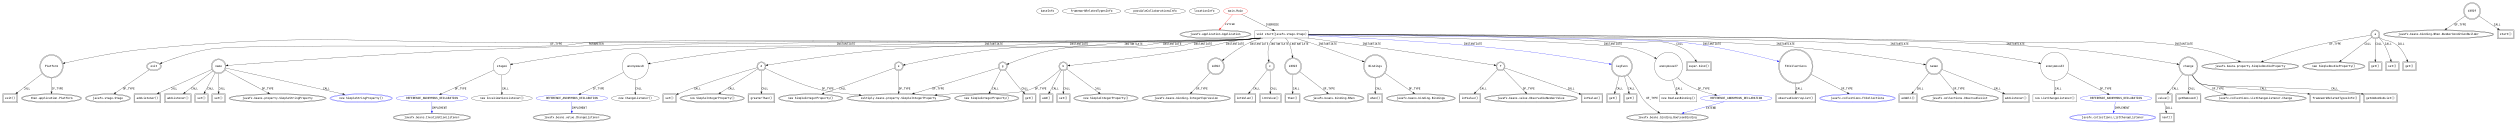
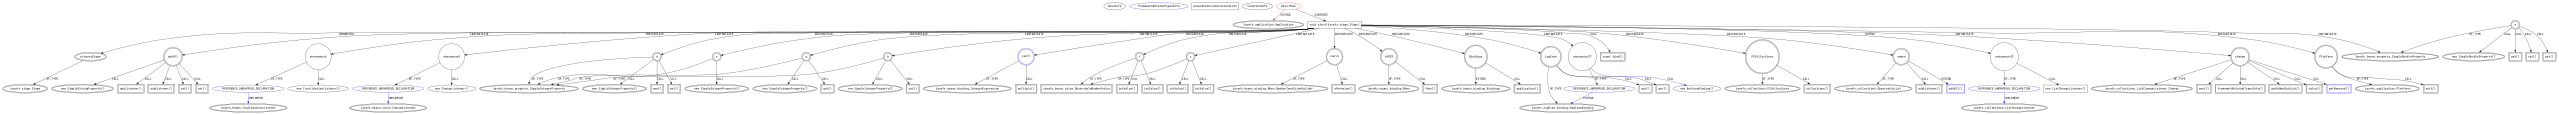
node "frameworkRelatedTypesInfo": color black -> blue
node "possibleCollaborationsInfo": shape ellipse -> box
node "start()": label "start()" -> "otherwise()"
edge "void start(javafx.stage.Stage)" -> "VAR19": added, label "INSTANTIATE"
edge "void start(javafx.stage.Stage)" -> "FXCollections": color blue -> black
edge "void start(javafx.stage.Stage)" -> "Platform": label "OF_TYPE" -> "INSTANTIATE"
edge "void start(javafx.stage.Stage)" -> "anonymous33": label "INSTANTIATE" -> "EXTEND"
edge "void start(javafx.stage.Stage)" -> "isgEven": color blue -> black
node "exit": label "exit" -> "primaryStage"
node "name": label "name" -> "addAll"
node "stage6": label "stage6" -> "anonymous6"
node "VAR12": color black -> blue
edge "c" -> "javafx.beans.value.ObservableNumberValue": added, label "OF_TYPE"
edge "anonymous27" -> "new BooleanBinding()": color black -> blue
node "multiply()": added
edge "Bindings" -> "javafx.beans.binding.Bindings": label "OF_TYPE" -> "EXTEND"
edge "namen" -> "addAll()": label "CALL" -> "EXTEND"
node "then.application.Platform": label "then.application.Platform" -> "javafx.application.Platform"
node "javafx.beans.property.SimpleStringProperty": removed
node "new SimpleStringProperty()": color blue -> black
node "greaterThan()": label "greaterThan()" -> "new()"
node "multiply.beans.property.SimpleIntegerProperty": label "multiply.beans.property.SimpleIntegerProperty" -> "javafx.beans.property.SimpleIntegerProperty"
node "add()": removed
node "when()": label "when()" -> "application()"
node "javafx.beans.value.ObservableNumberValue": shape ellipse -> box
node "new BooleanBinding()": shape box -> ellipse
node "observableArrayList()": label "observableArrayList()" -> "collections()"
node "javafx.collections.FXCollections": color blue -> black
node "addAll()": color black -> blue
node "getRemoved()": color black -> blue
edge "value()" -> "next()": now "change" -> "next()"
node "javafx.beans.binding.BooleanBinding": label "javafx.beans.binding.BooleanBinding" -> "javafx.isgEven.binding.BooleanBinding"
node "javafx.collections.ListChangeListener": color blue -> black
